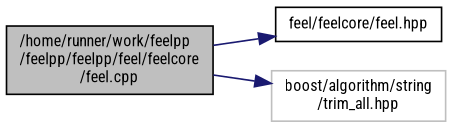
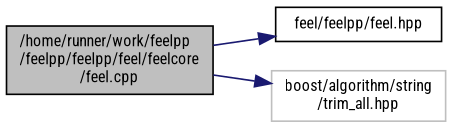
node "feel/feelcore/feel.hpp": label "feel/feelcore/feel.hpp" -> "feel/feelpp/feel.hpp"
